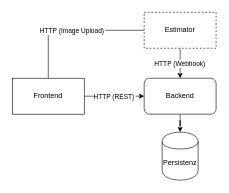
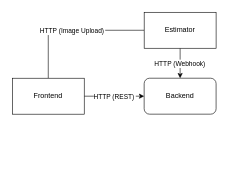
node "Estimator": style dashed -> solid
edge "Backend" -> "Persistenz": removed
node "Persistenz": removed
